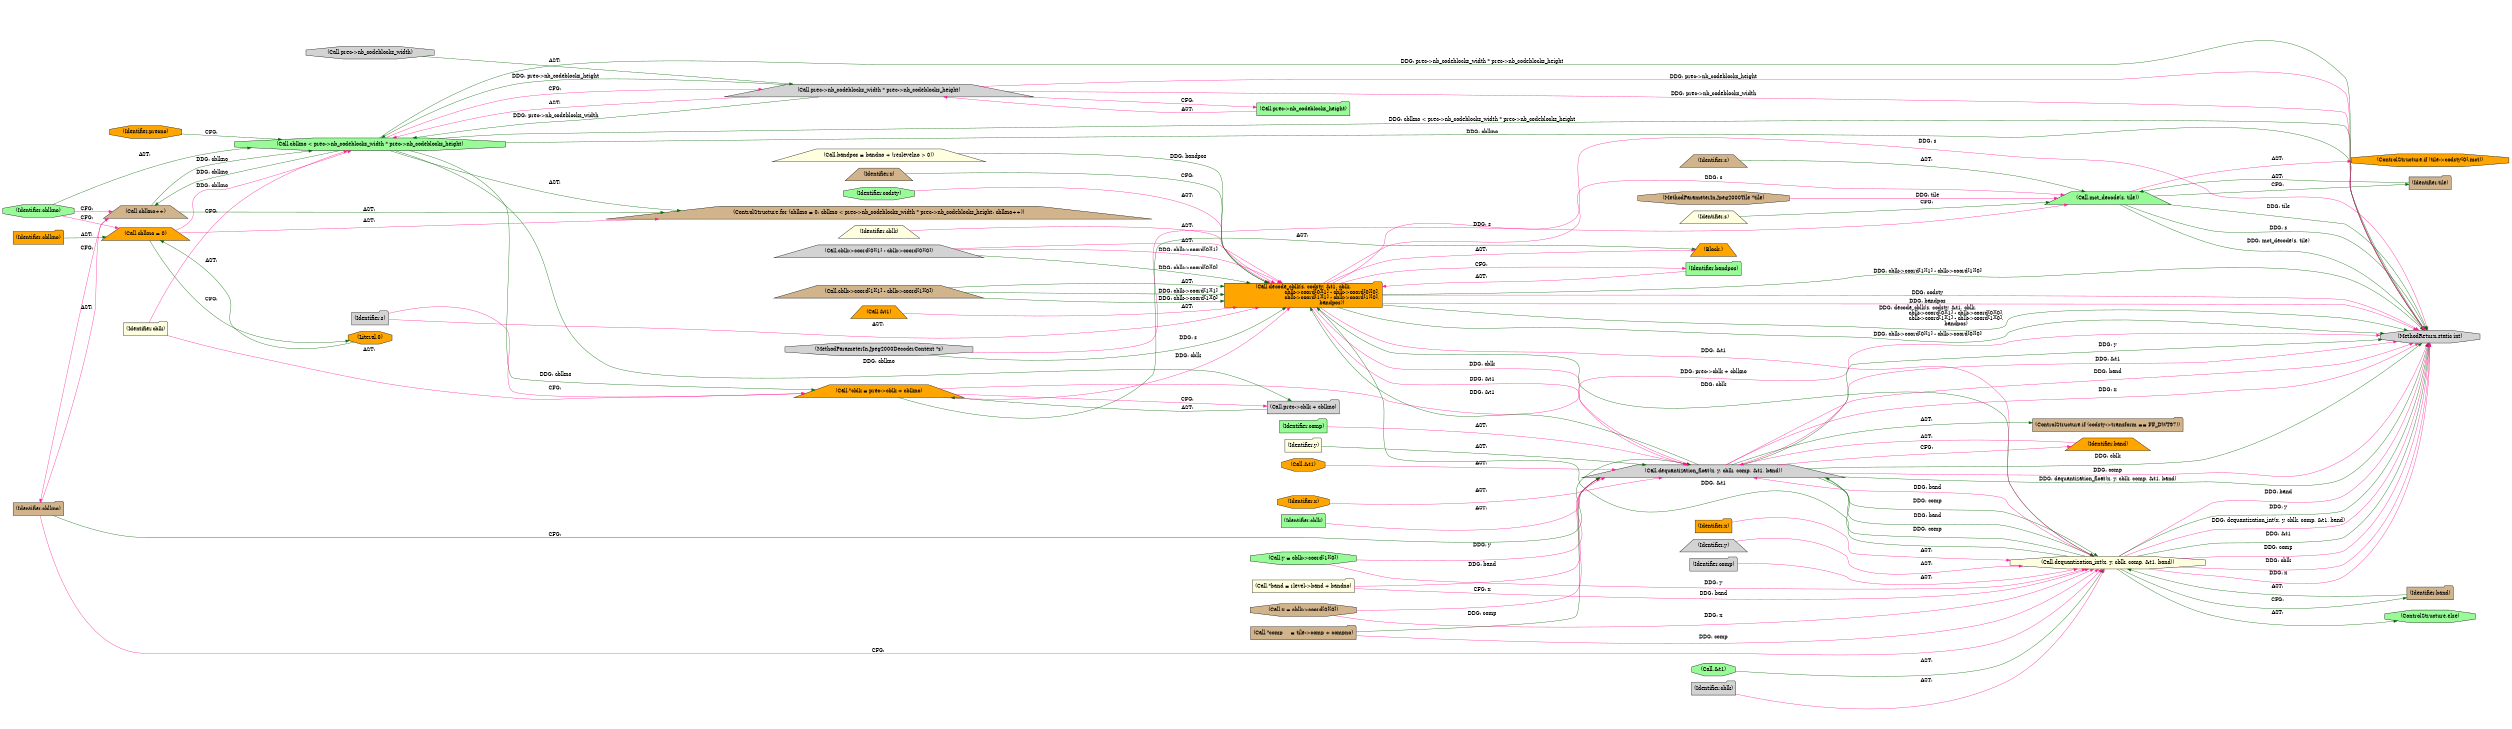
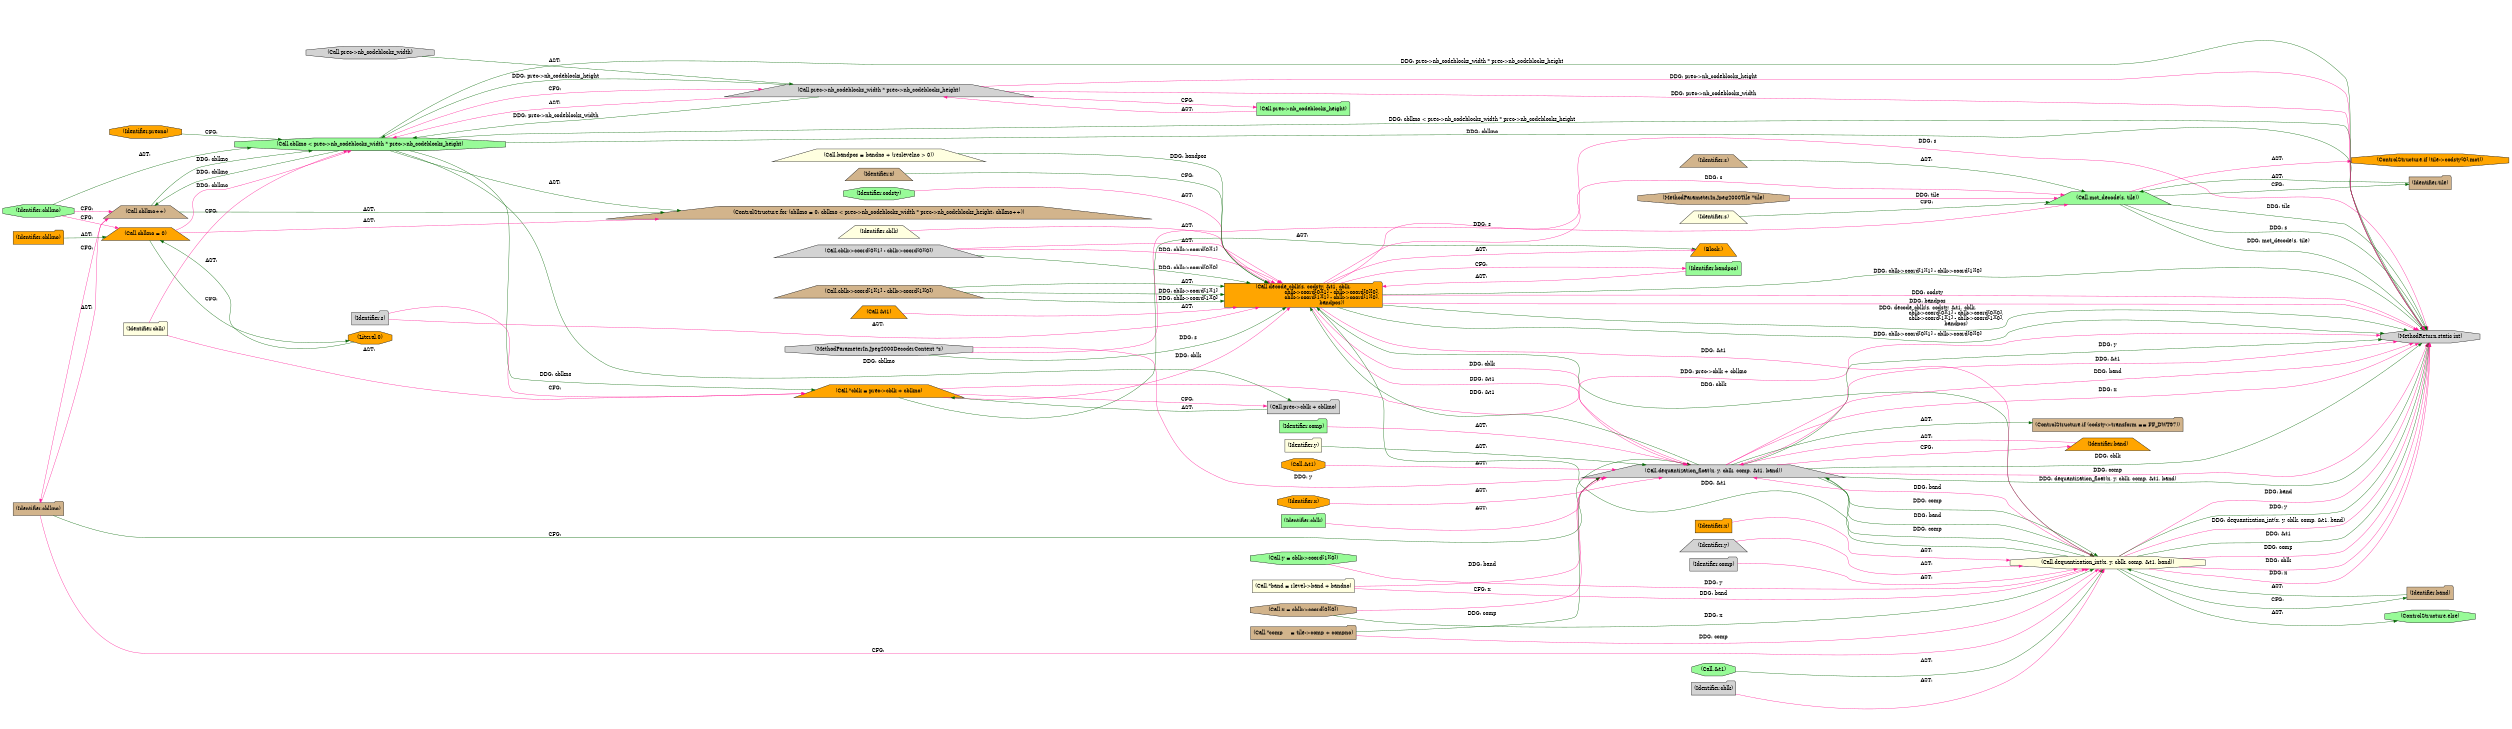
edge "(Call,y = cblk->coord[1][0])" -> "(Call,dequantization_float(x, y, cblk, comp, &t1, band))": now "(MethodParameterIn,Jpeg2000DecoderContext *s)" -> "(Call,dequantization_float(x, y, cblk, comp, &t1, band))"
edge "(Call,x = cblk->coord[0][0])" -> "(Call,dequantization_int(x, y, cblk, comp, &t1, band))": color deeppink -> darkgreen
